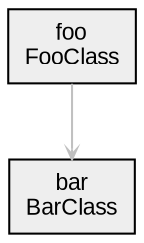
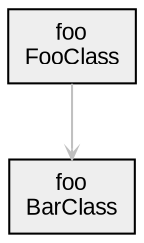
node "bar BarClass": label "bar BarClass" -> "foo BarClass"
